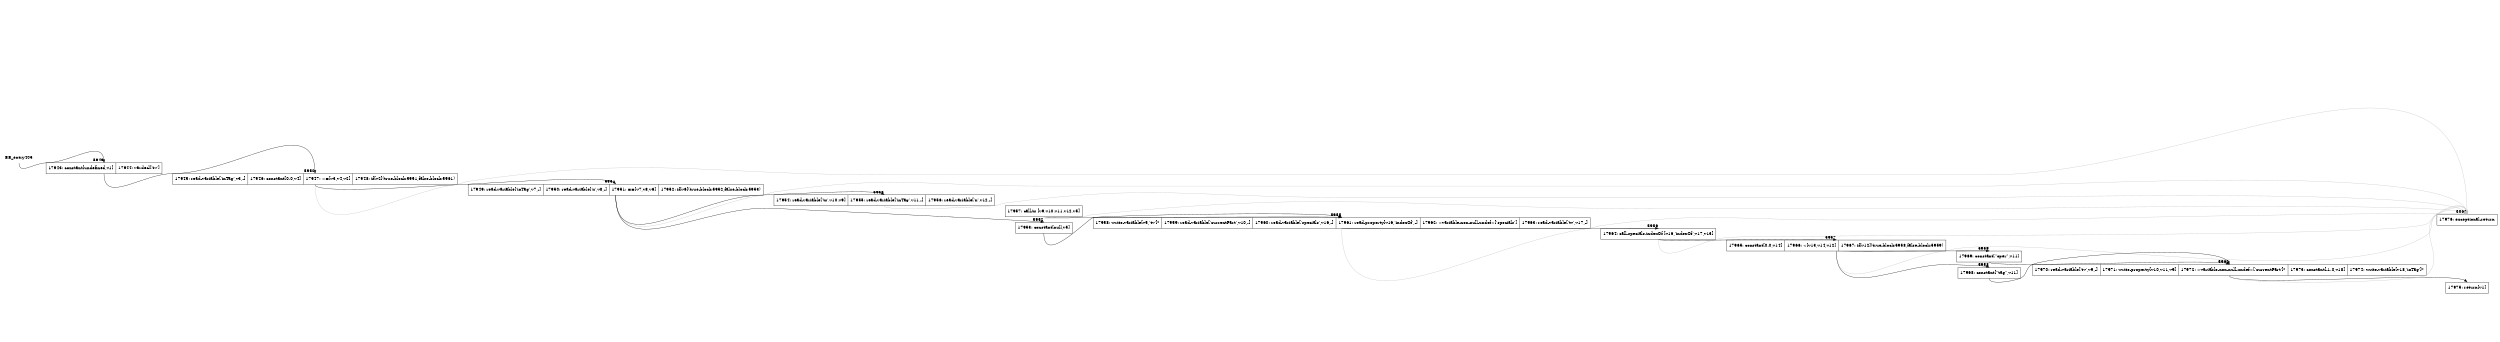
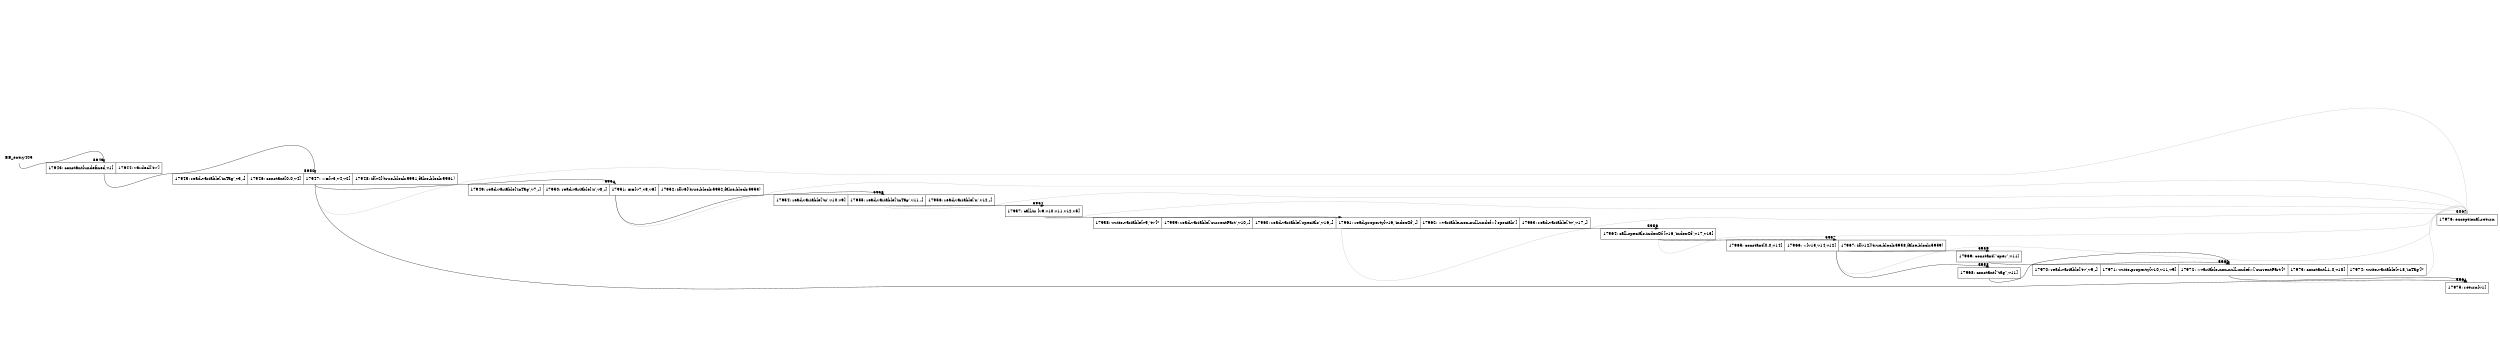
edge "17954: read-variable['ts',v10,v9]" -> "17957: call-ts [v9,v10,v11,v12,v5]": added
node "17953: constant[null,v5]": removed
edge "17945: read-variable['inTag',v3,-]" -> "17975: return[v1]": added
